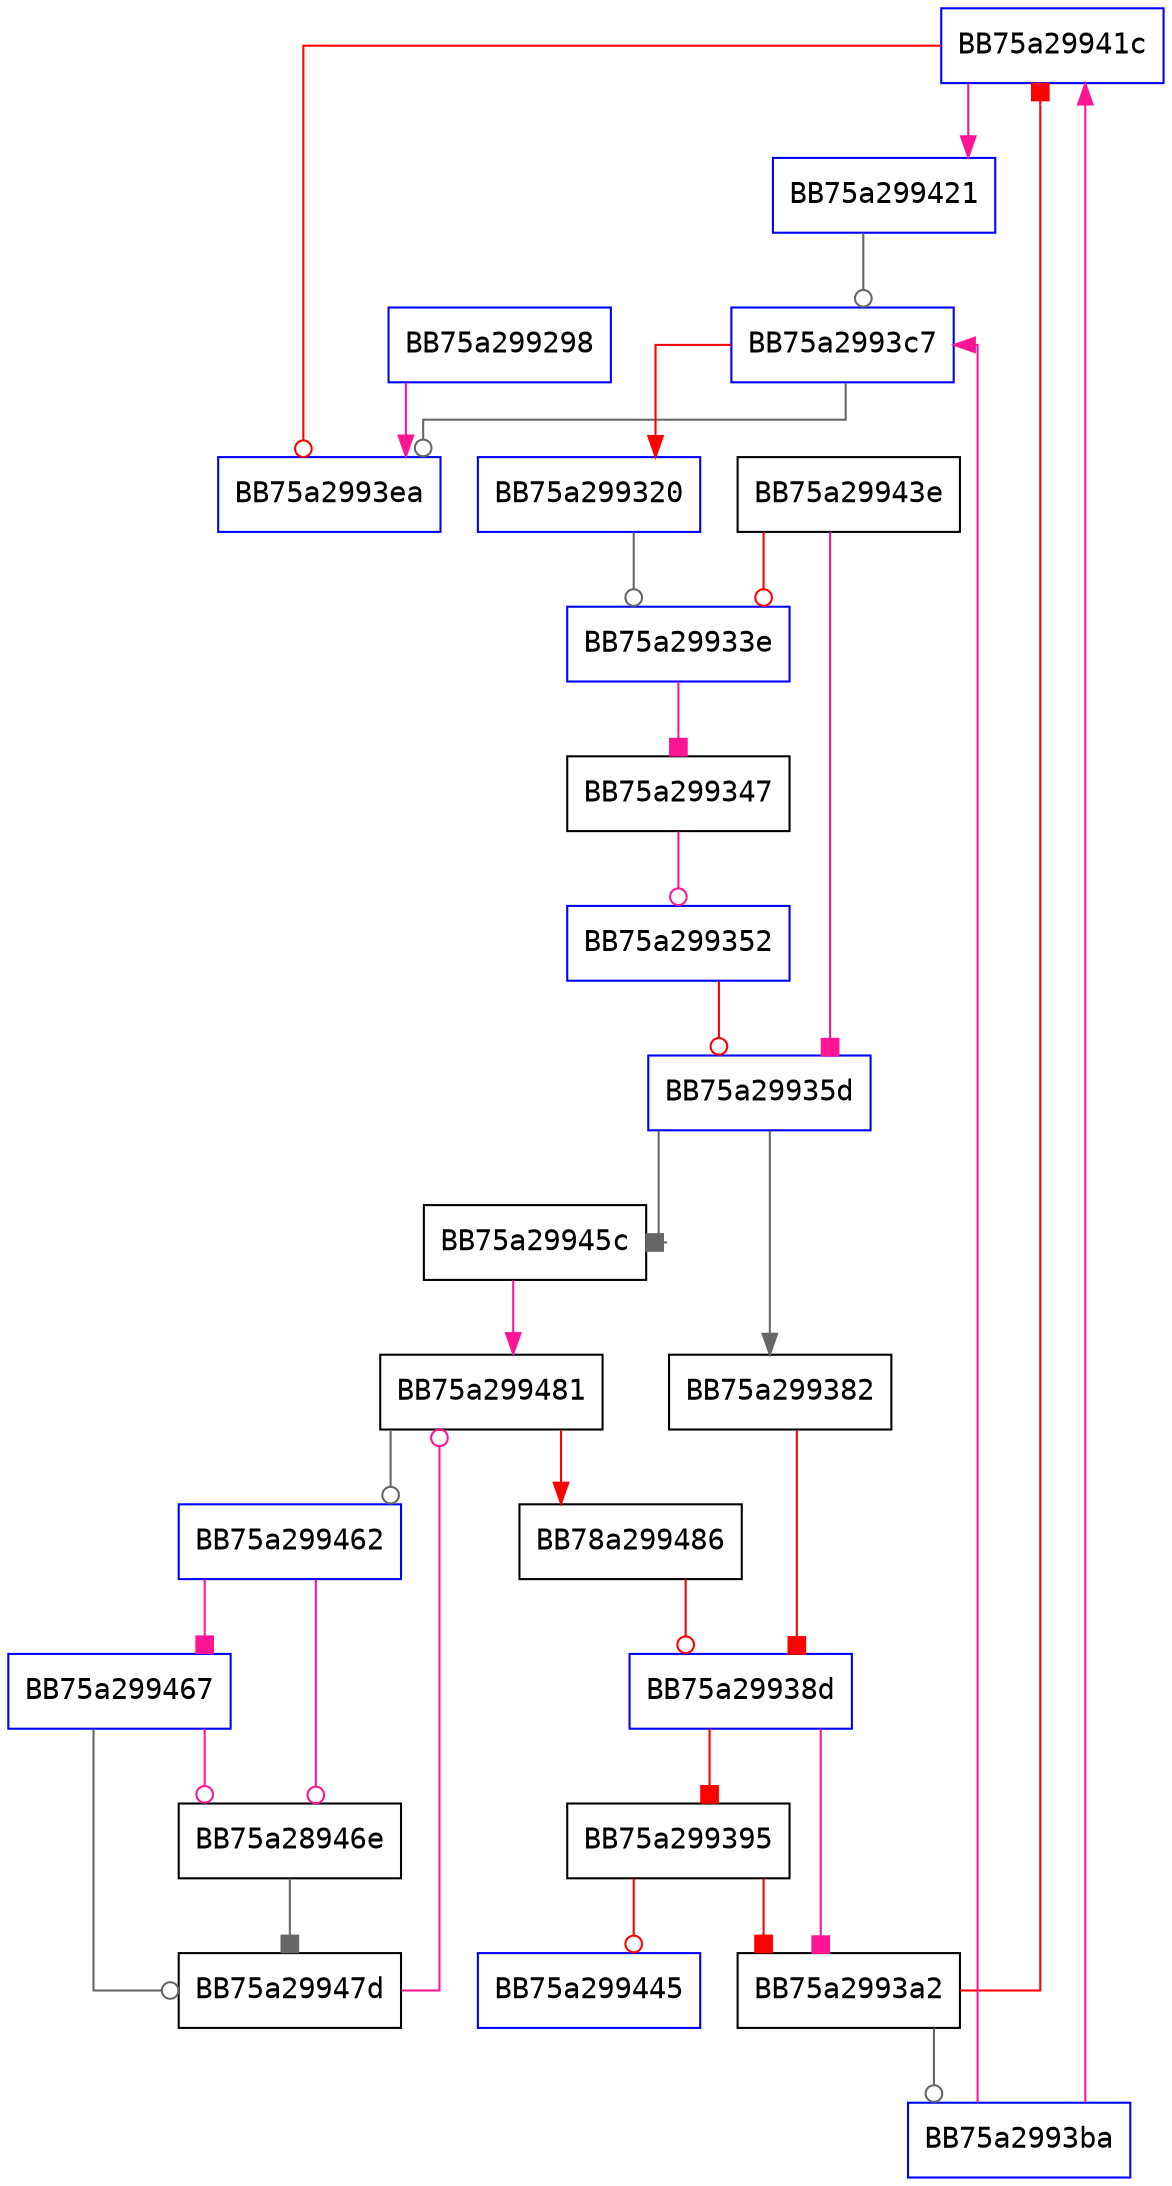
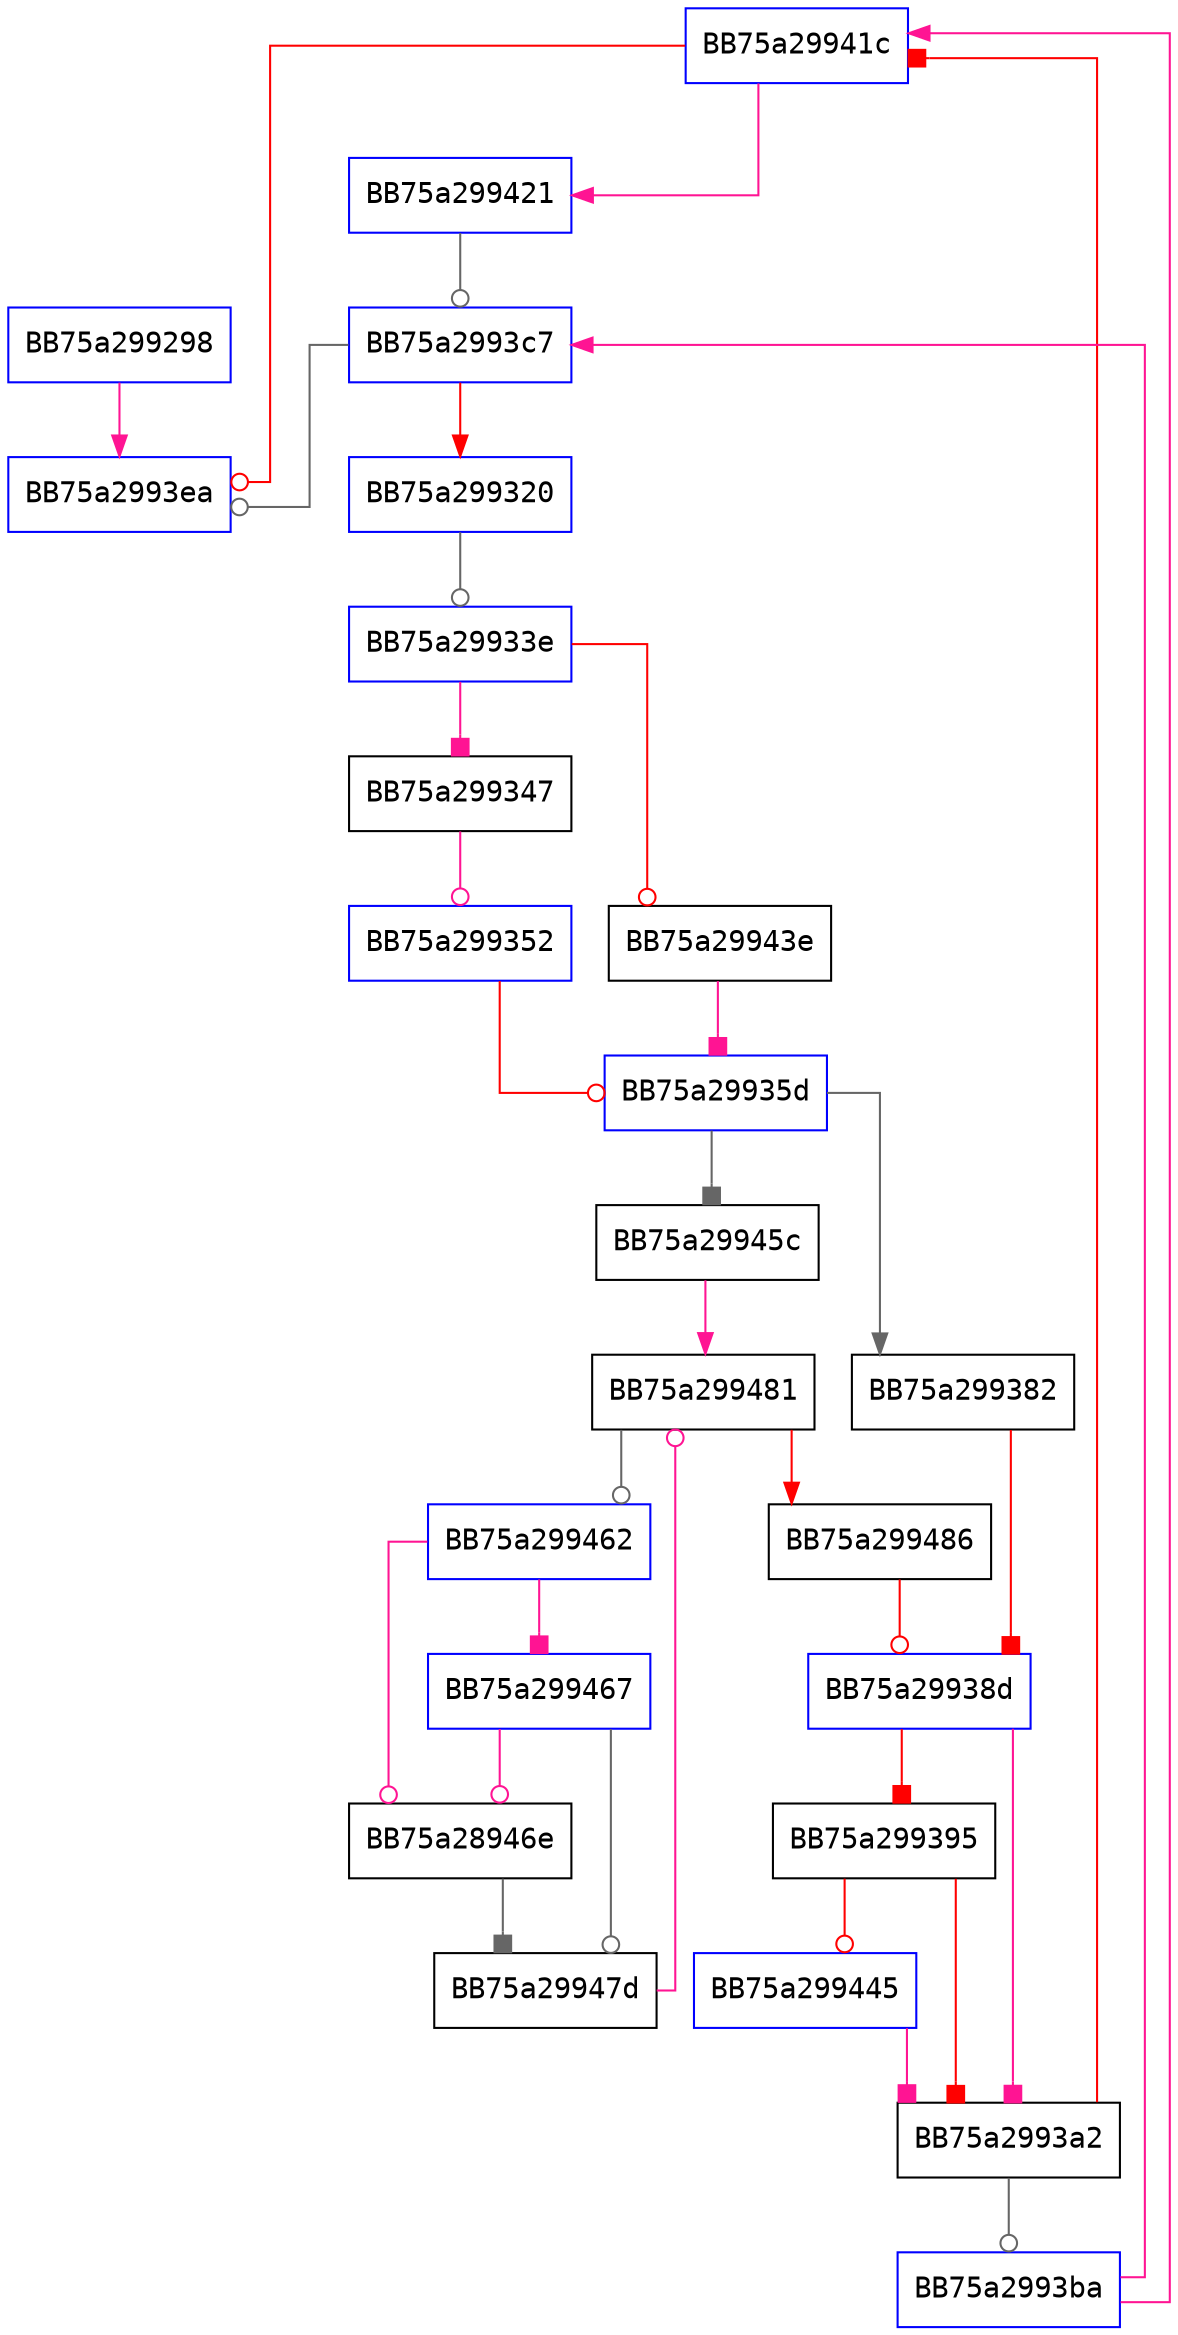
edge "BB75a29943e" -> "BB75a29933e": reversed
node "BB78a299486": label "BB78a299486" -> "BB75a299486"
edge "BB75a299445" -> "BB75a2993a2": added
